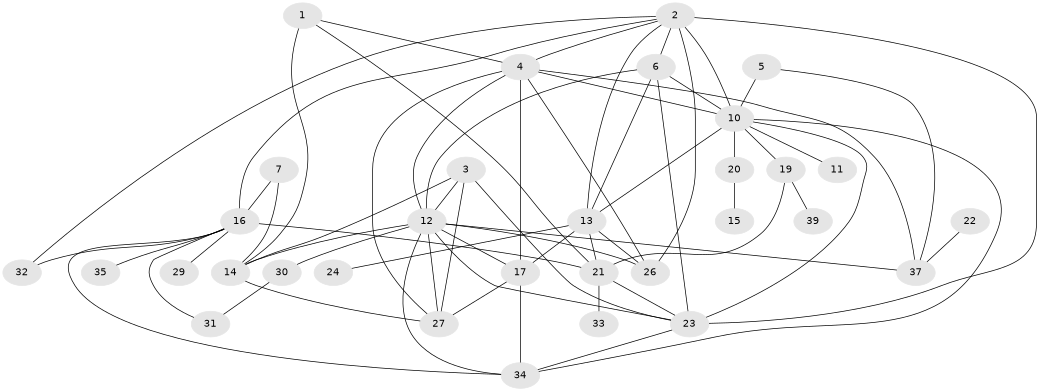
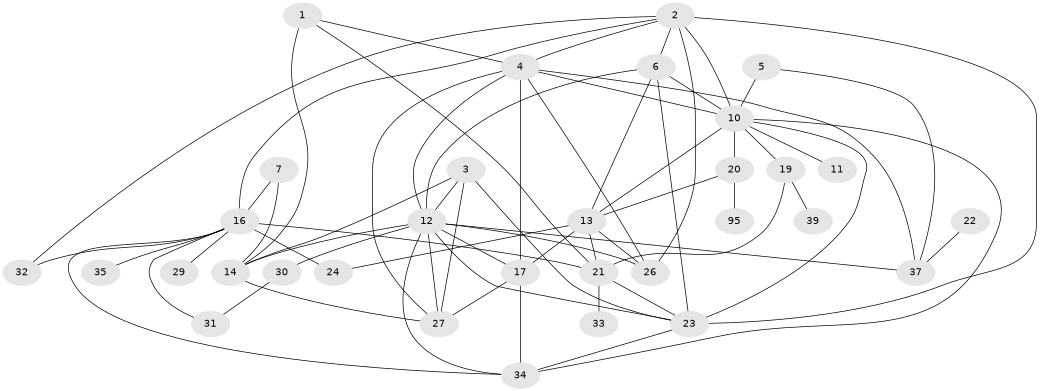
edge "2" -- "13": now "20" -- "13"
node "15": label "15" -> "95"
edge "16" -- "24": added
